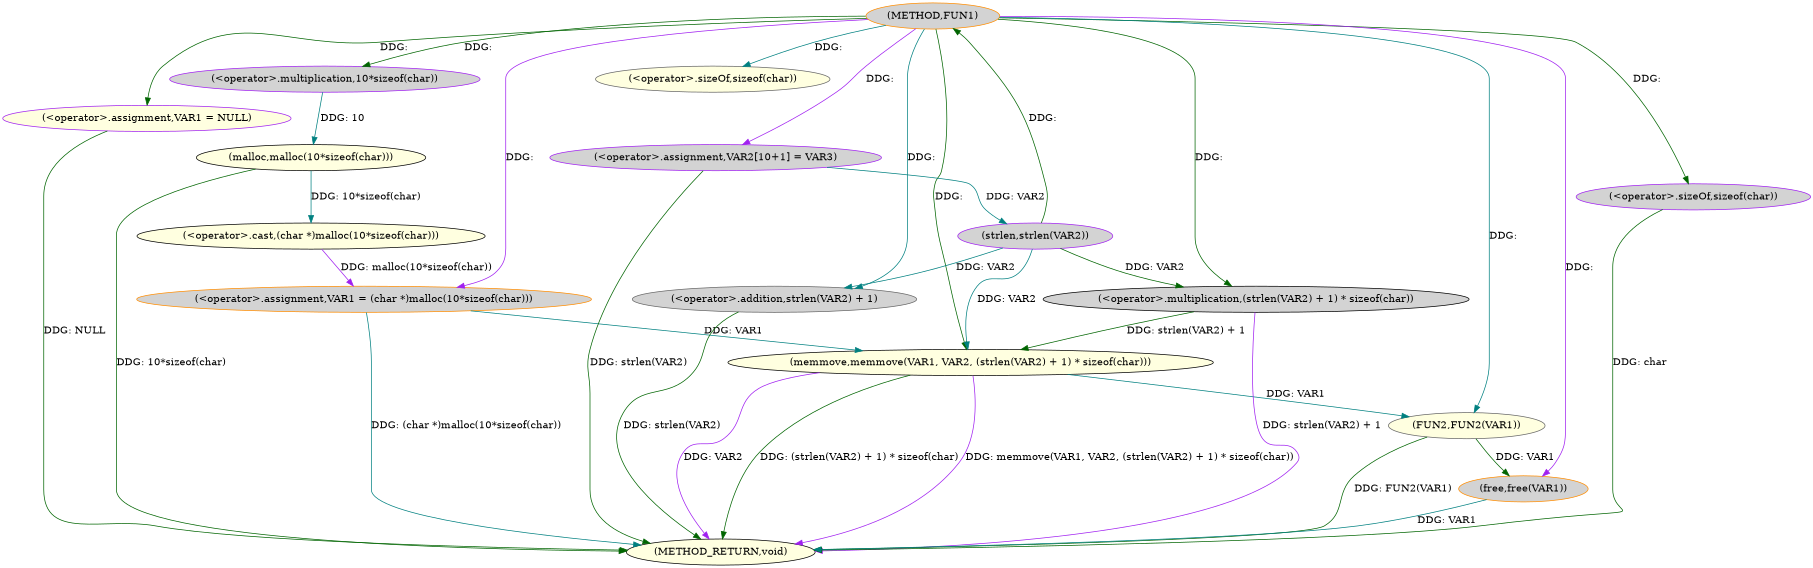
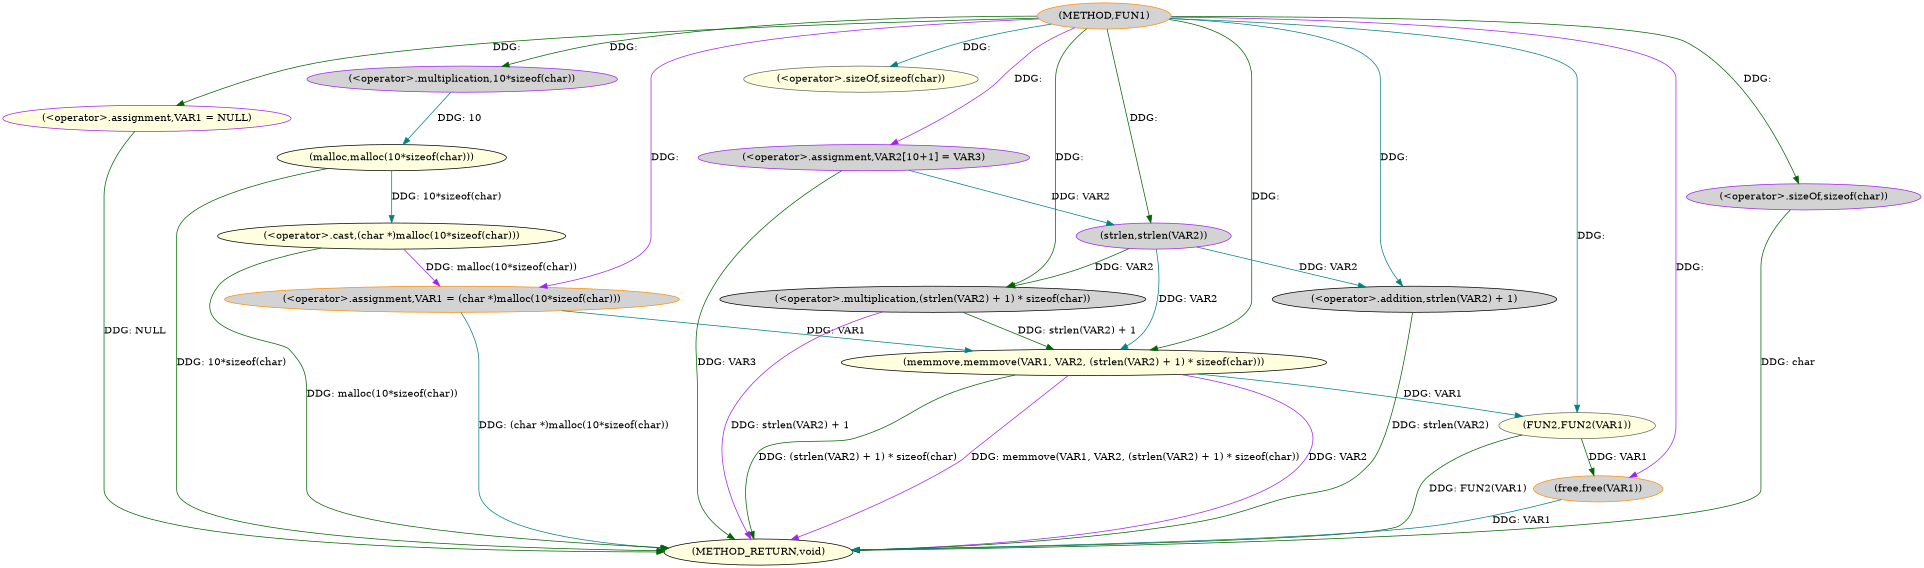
edge "(strlen,strlen(VAR2))" -> "(METHOD,FUN1)": reversed
node "(<operator>.addition,strlen(VAR2) + 1)": color gray40 -> black
edge "(<operator>.assignment,VAR2[10+1] = VAR3)" -> "(METHOD_RETURN,void)": label "DDG: strlen(VAR2)" -> "DDG: VAR3"
edge "(<operator>.cast,(char *)malloc(10*sizeof(char)))" -> "(METHOD_RETURN,void)": added, label "DDG: malloc(10*sizeof(char))"
